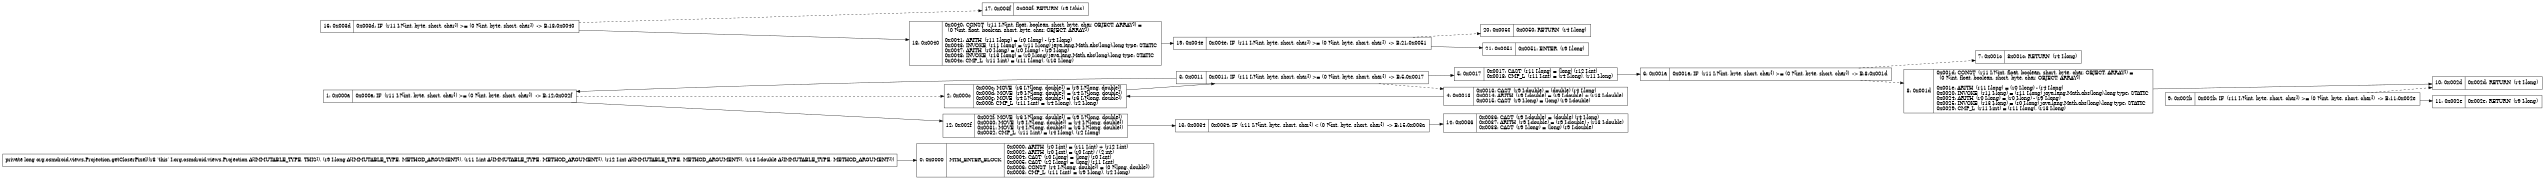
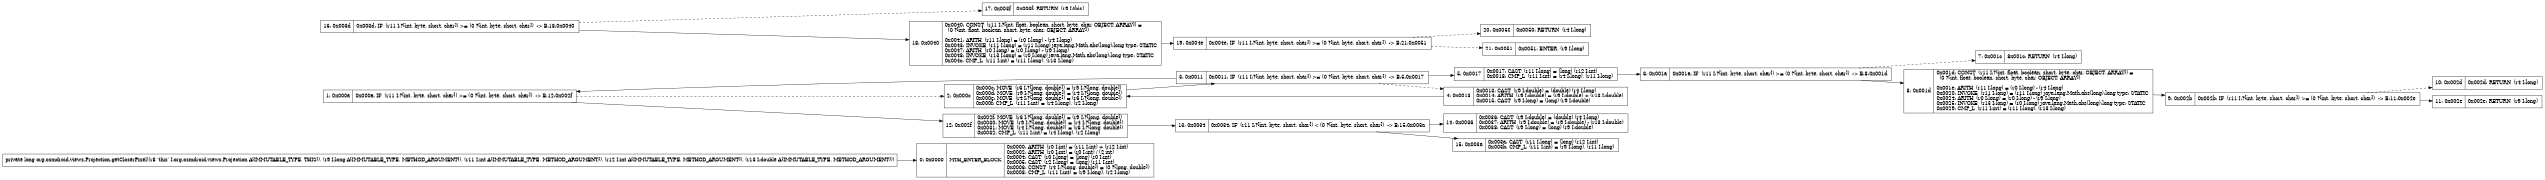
edge "19: 0x004e" -> "21: 0x0051": style solid -> dashed
edge "6: 0x001a" -> "8: 0x001d": style dashed -> solid
edge "8: 0x001d" -> "10: 0x002d": now "8: 0x001d" -> "9: 0x002b"
node "15: 0x003a": added
